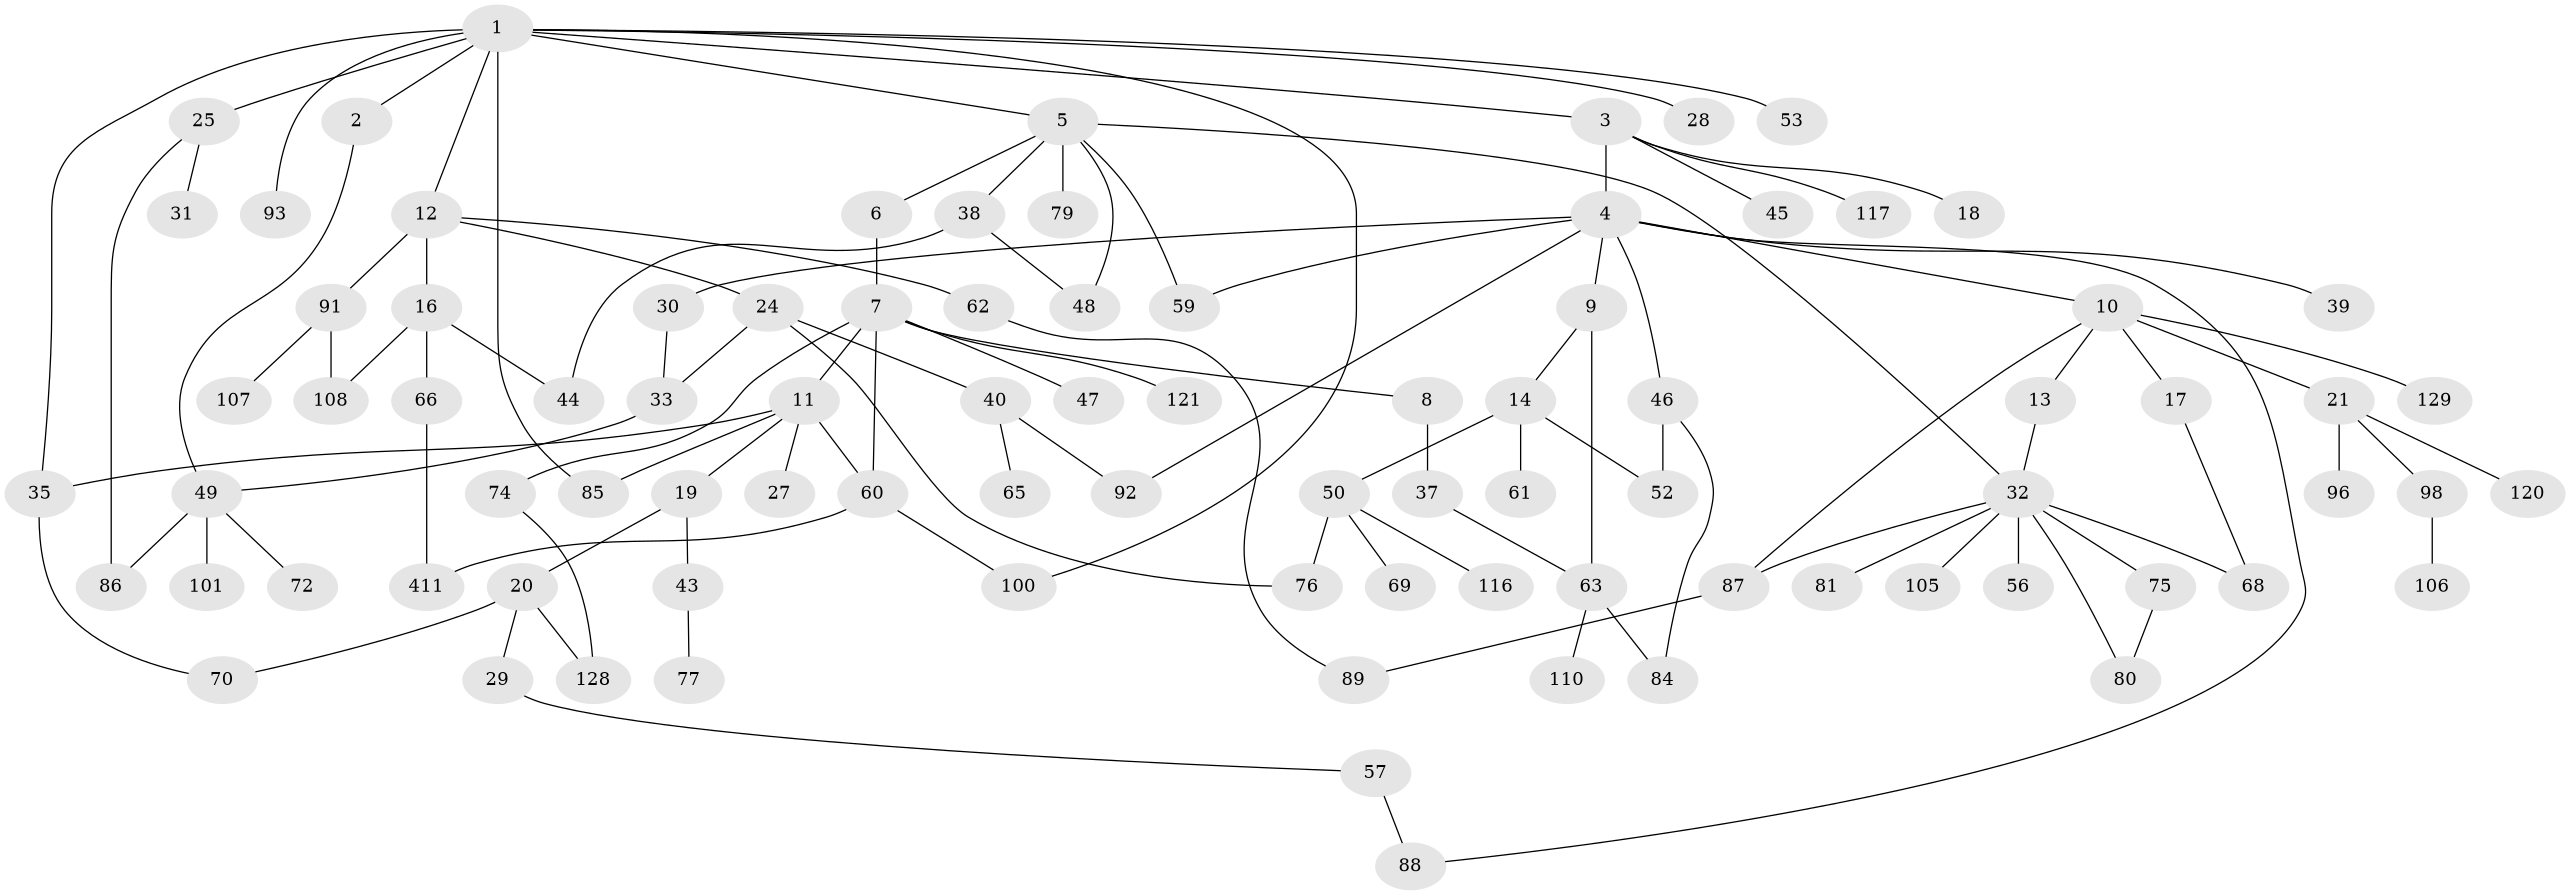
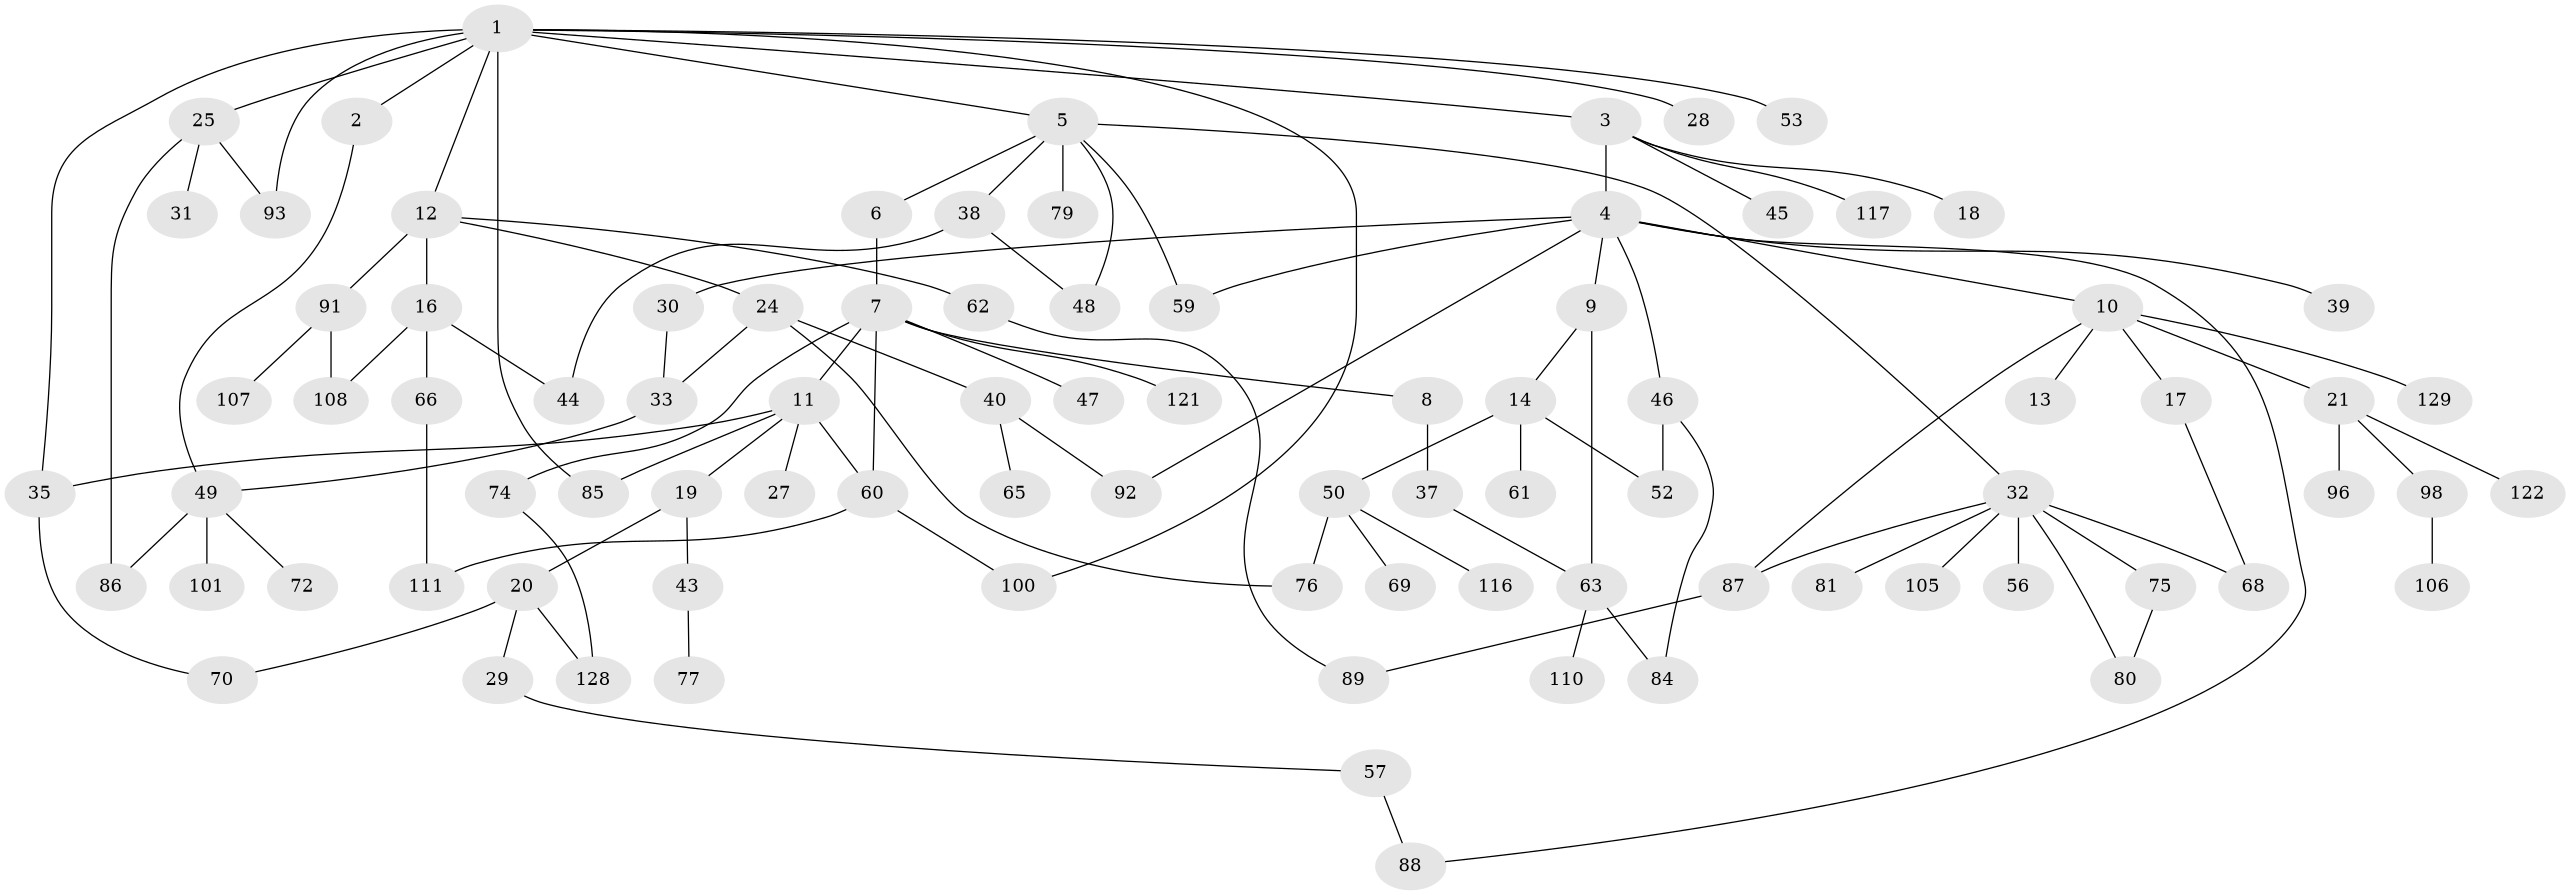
edge "25" -- "93": added
edge "13" -- "32": removed
node "120": label "120" -> "122"
node "411": label "411" -> "111"
